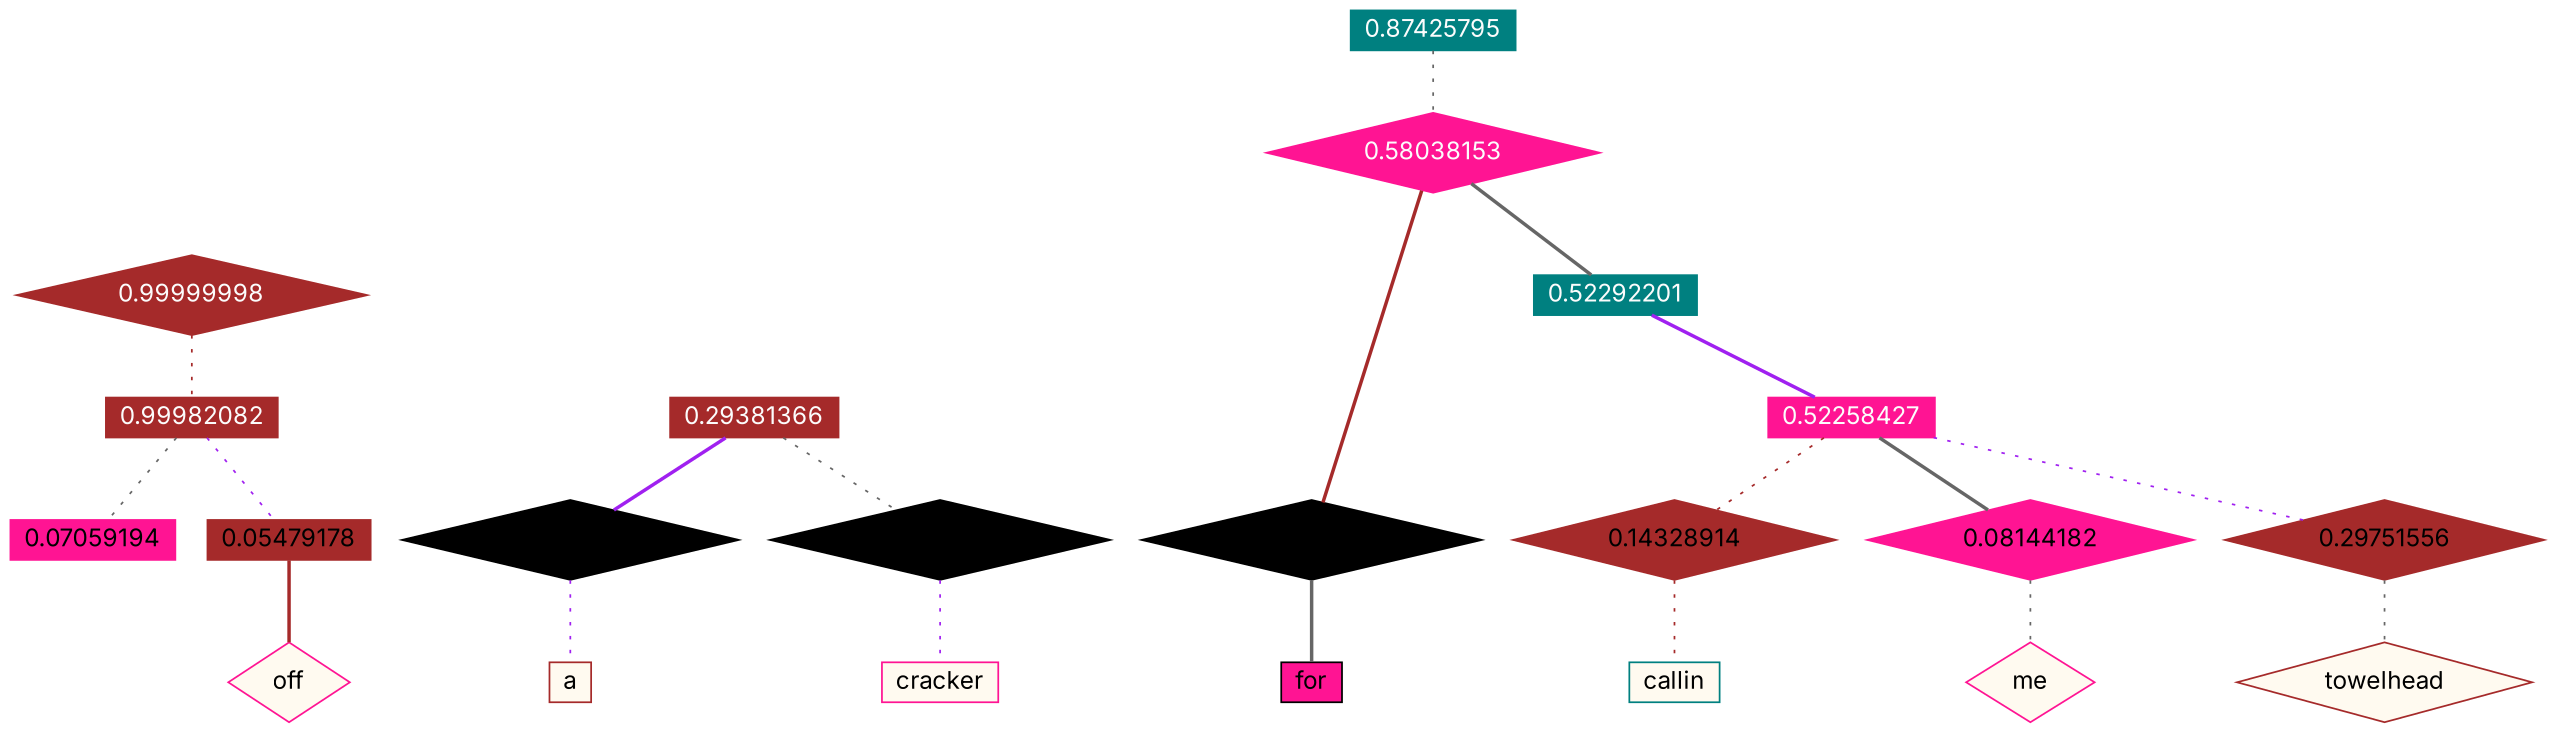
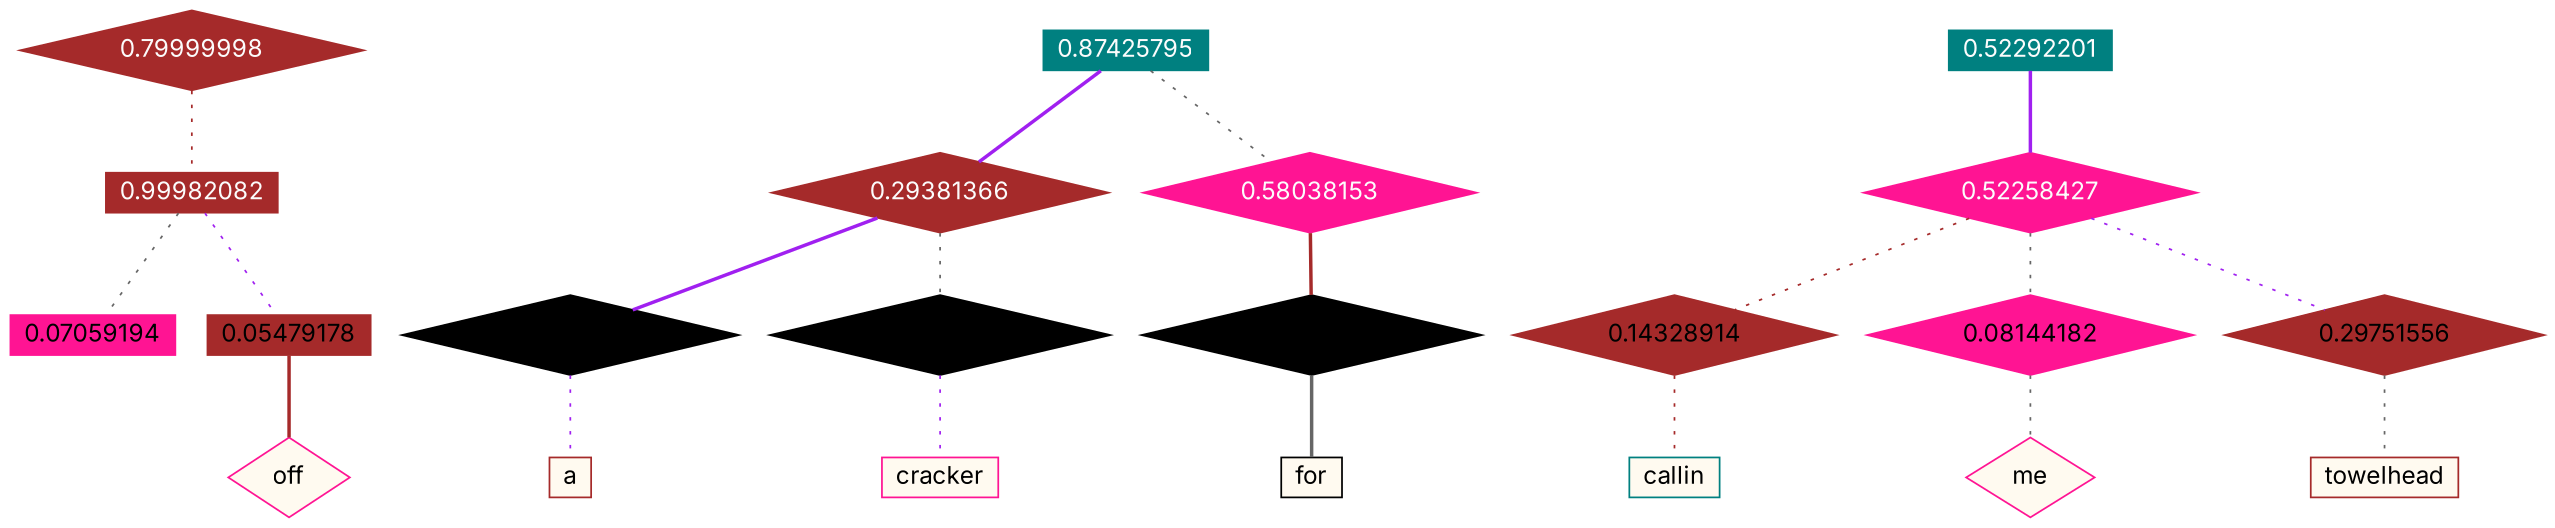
edge "0.87425795" -- "0.29381366": added
edge "0.58038153" -- "0.52292201": removed
node "0.99999998": label "0.99999998" -> "0.79999998"
node "0.29381366": shape box -> diamond
node "0.52258427": shape box -> diamond
edge "0.52258427" -- "0.08144182": style bold -> dotted
node "for": fillcolor deeppink -> floralwhite
node "towelhead": shape diamond -> box
